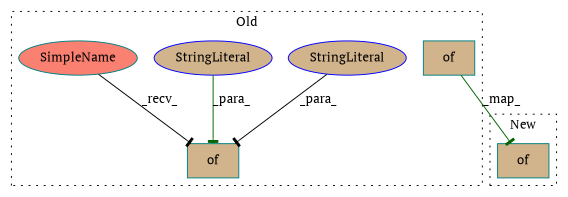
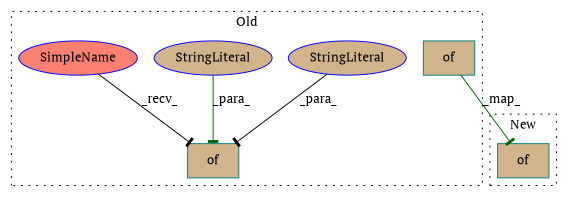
node "SimpleName": color teal -> blue
